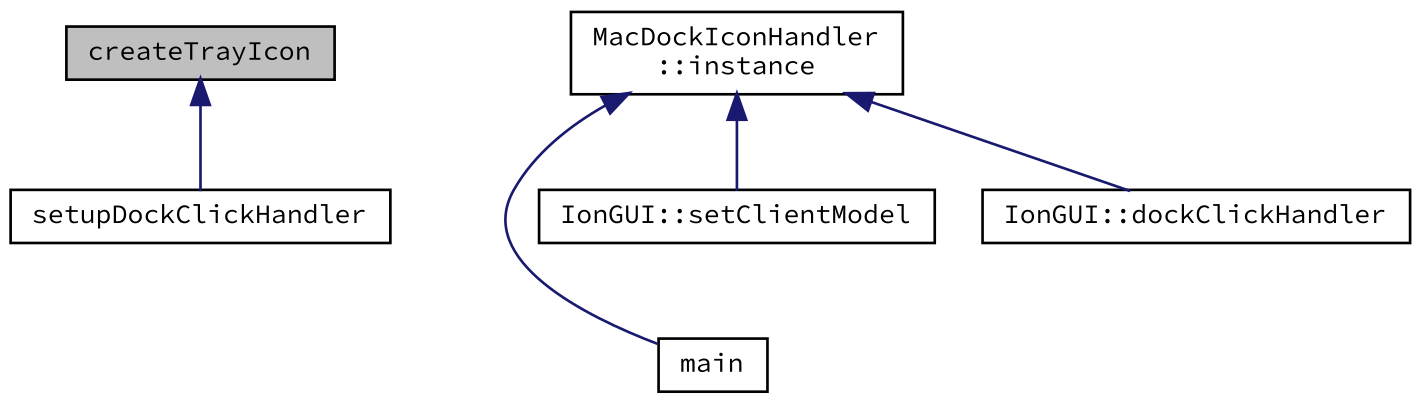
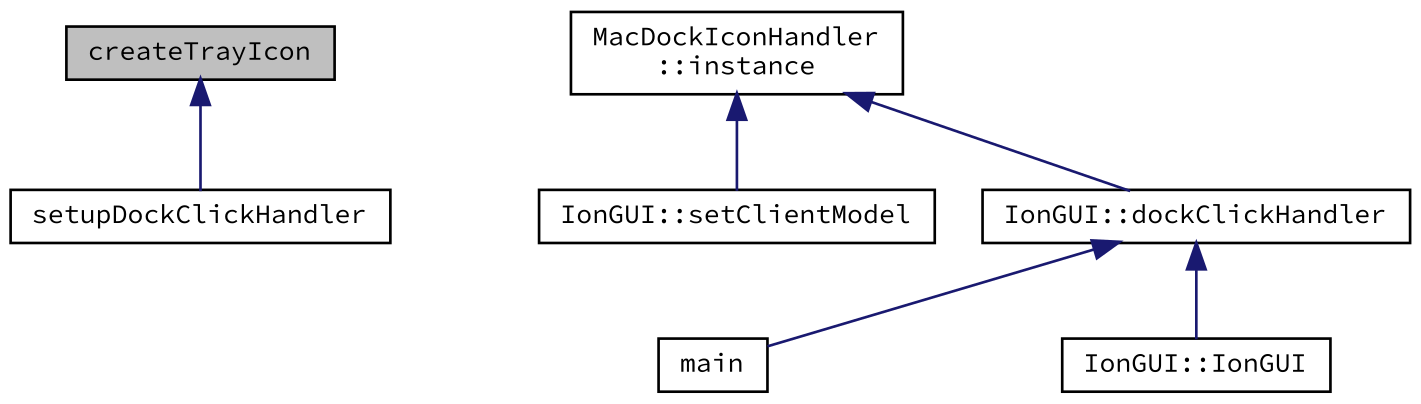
edge "main" -> "MacDockIconHandler ::instance": now "main" -> "IonGUI::dockClickHandler"
node "IonGUI::IonGUI": added
